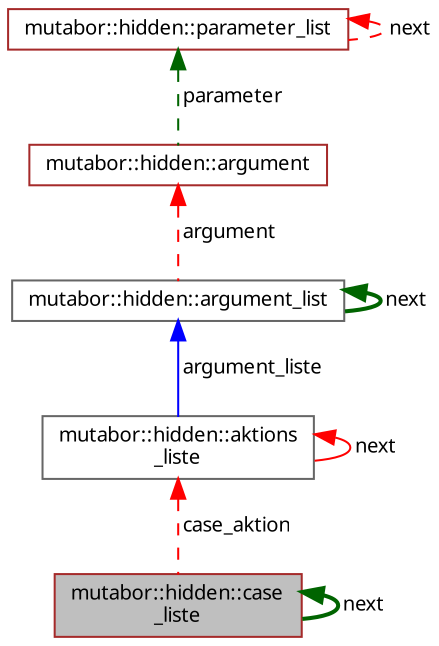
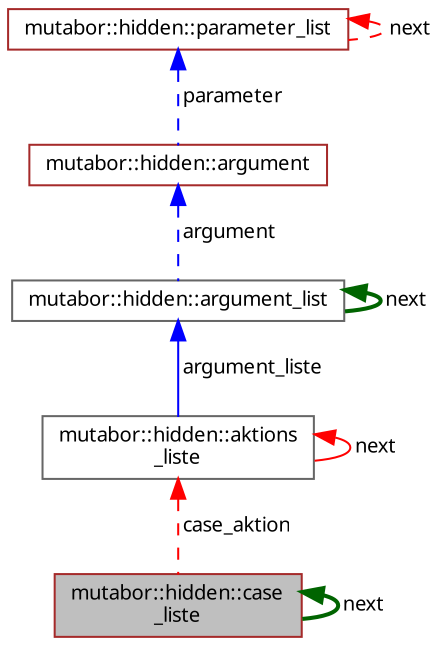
edge "mutabor::hidden::argument" -> "mutabor::hidden::parameter_list": color darkgreen -> blue
edge "mutabor::hidden::argument_list" -> "mutabor::hidden::argument": color red -> blue
